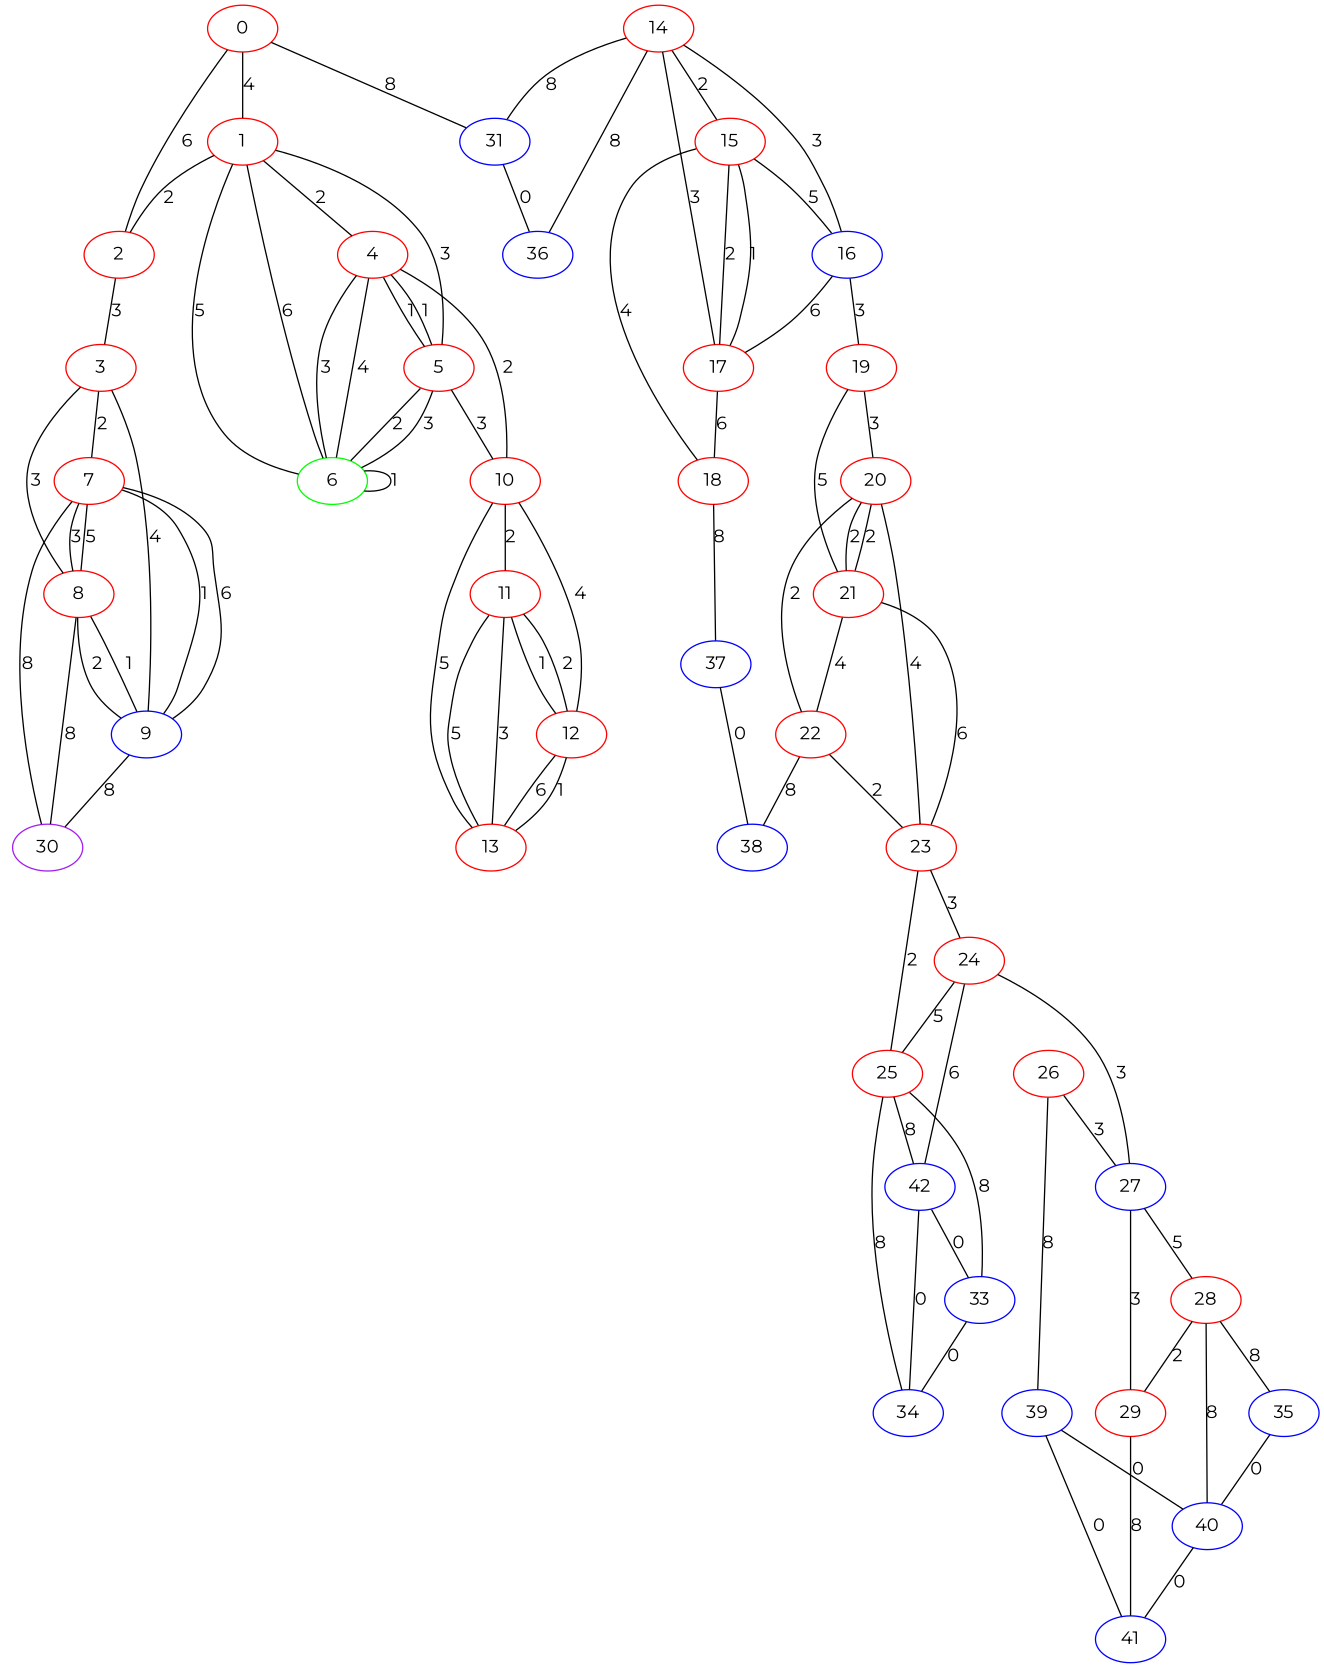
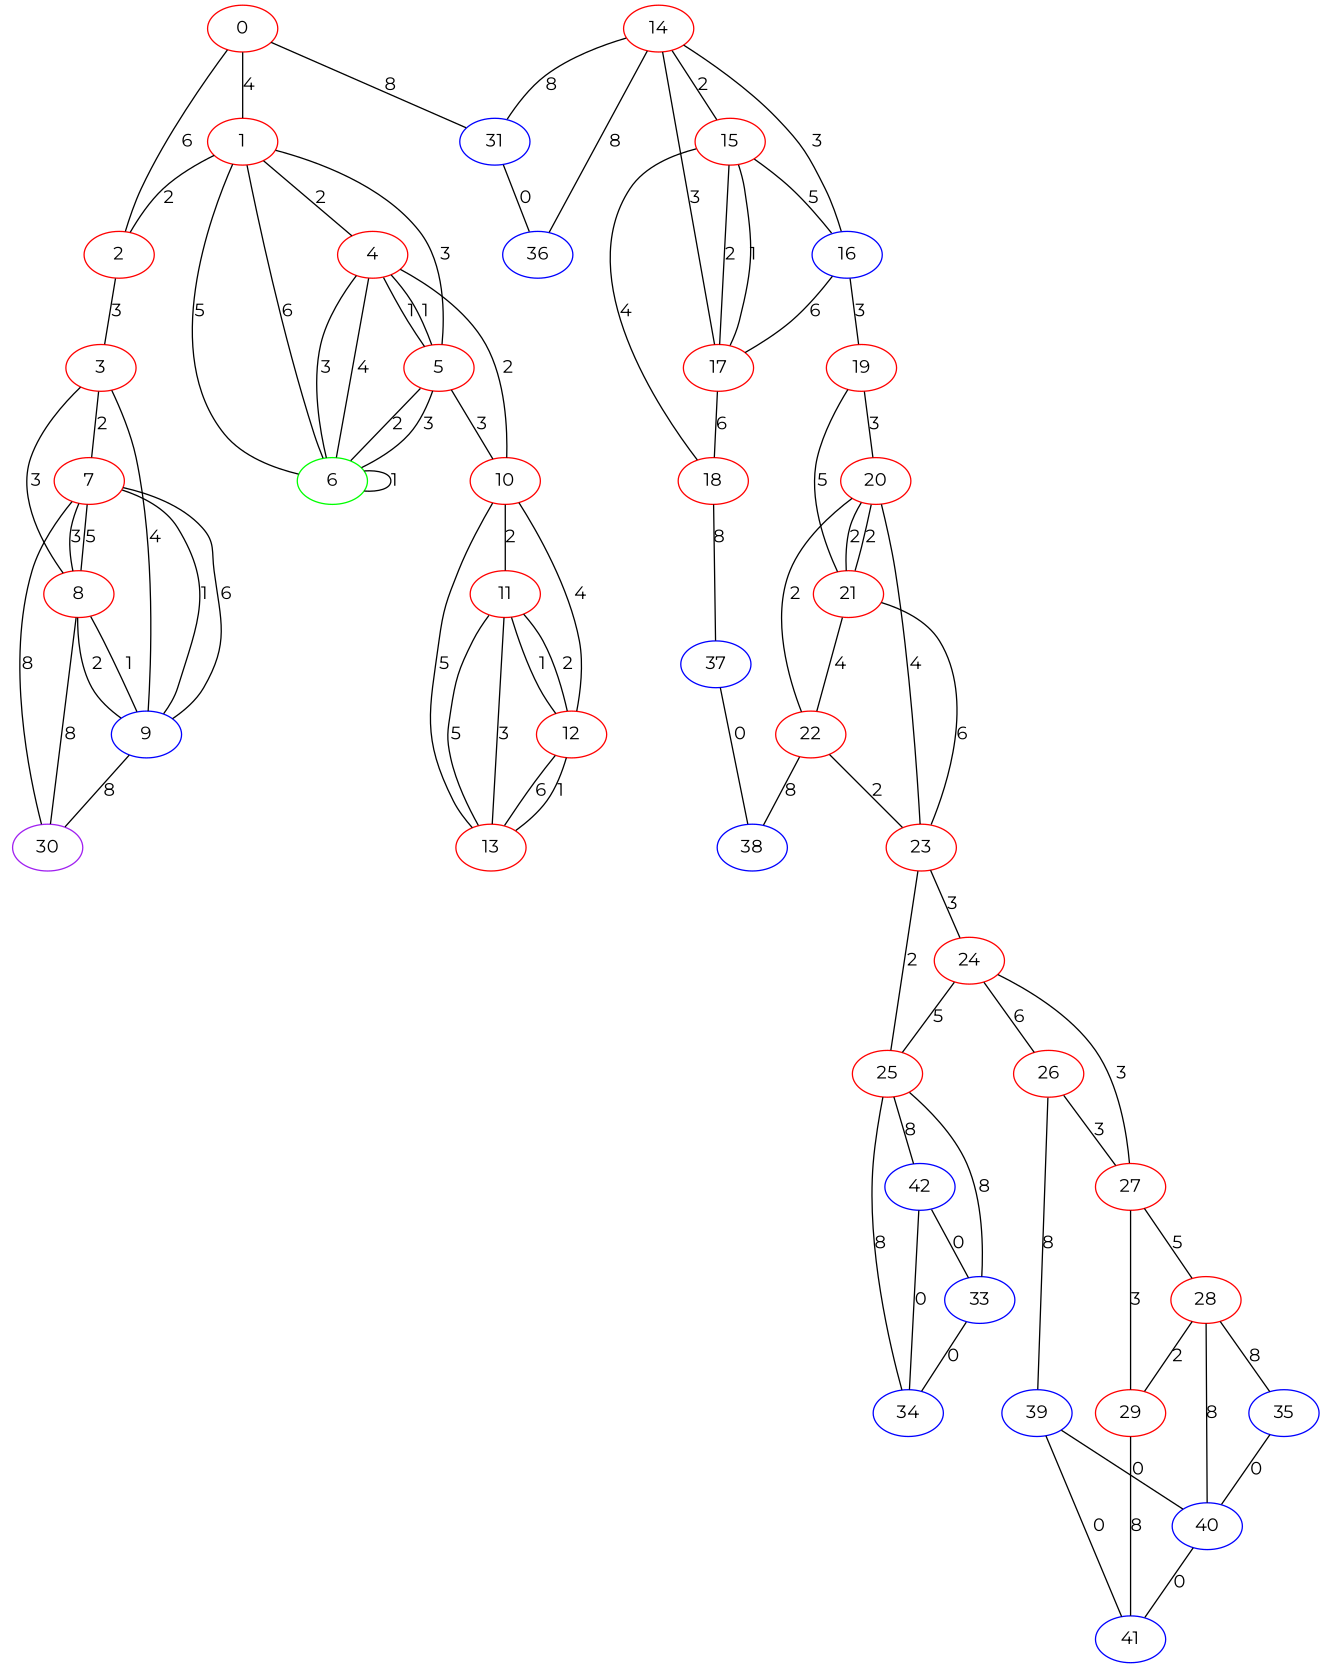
edge "24" -- "42": now "24" -- "26"
node "27": color blue -> red
